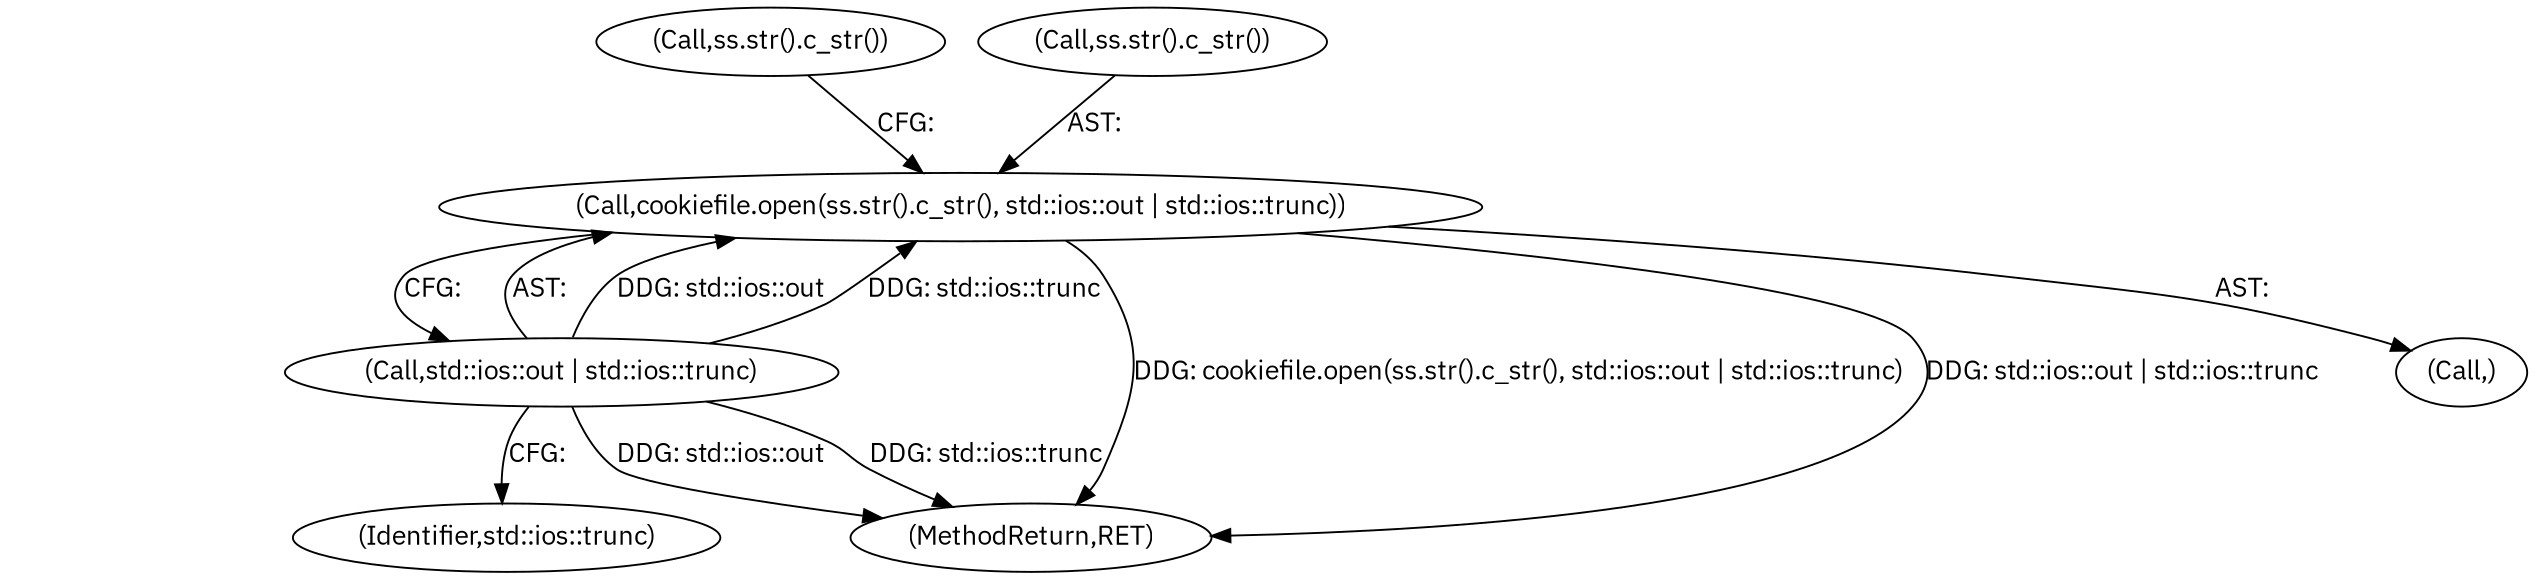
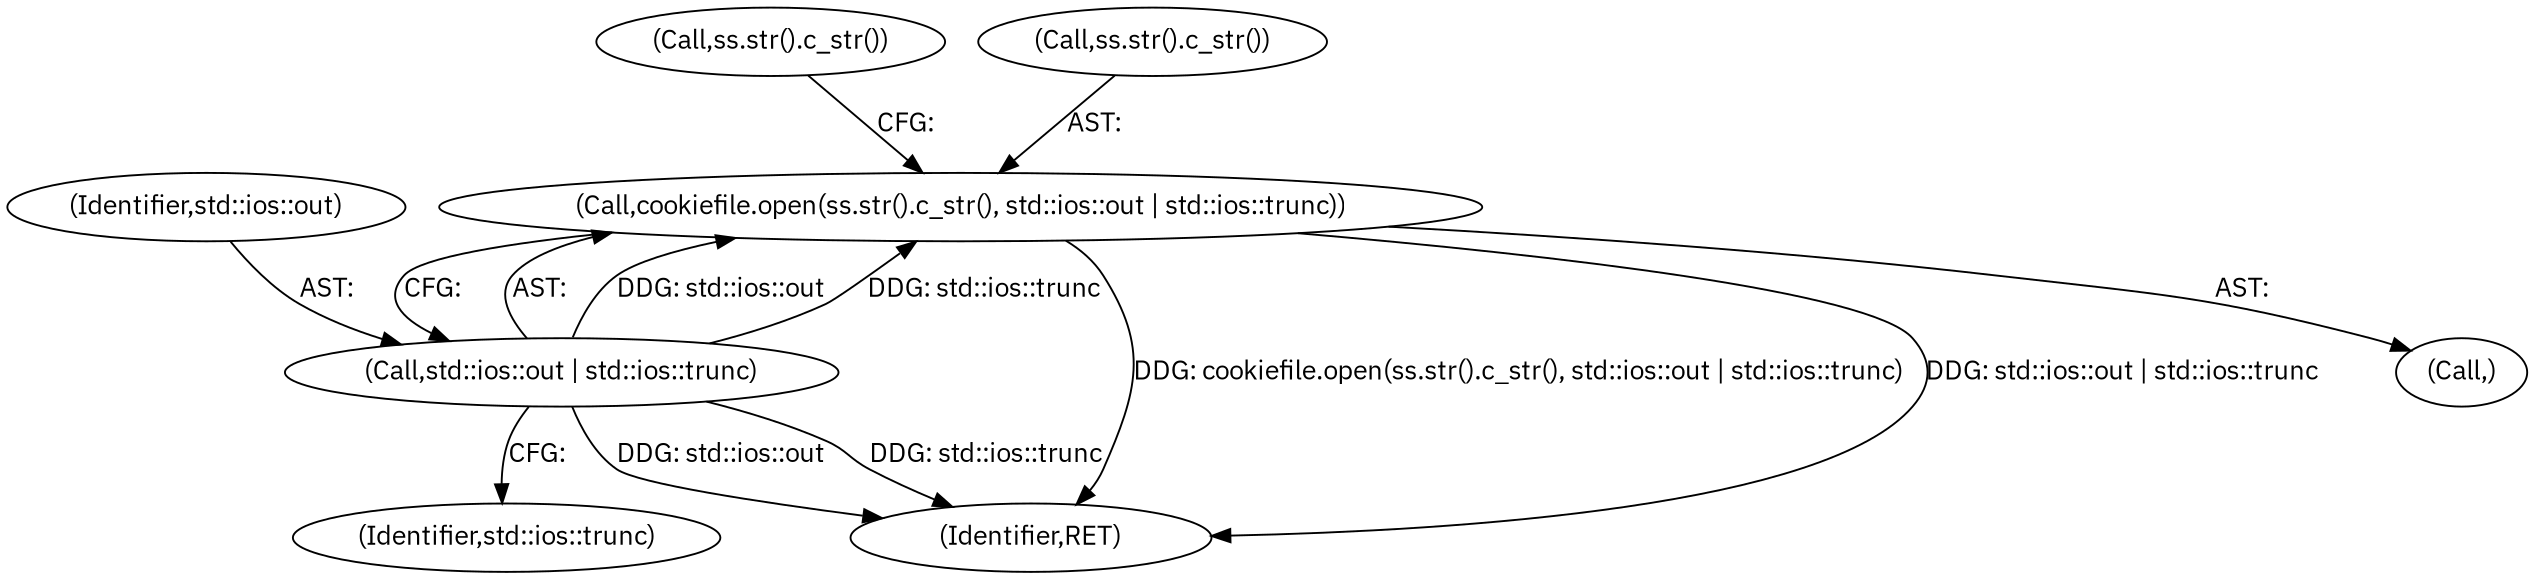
node "(Identifier,std::ios::out)": added
node "(MethodReturn,RET)": label "(MethodReturn,RET)" -> "(Identifier,RET)"
